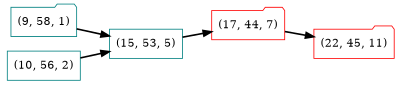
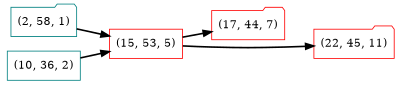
node "(9, 58, 1)": label "(9, 58, 1)" -> "(2, 58, 1)"
edge "(17, 44, 7)" -> "(22, 45, 11)": now "(15, 53, 5)" -> "(22, 45, 11)"
node "(15, 53, 5)": color teal -> red
node "(10, 56, 2)": label "(10, 56, 2)" -> "(10, 36, 2)"
